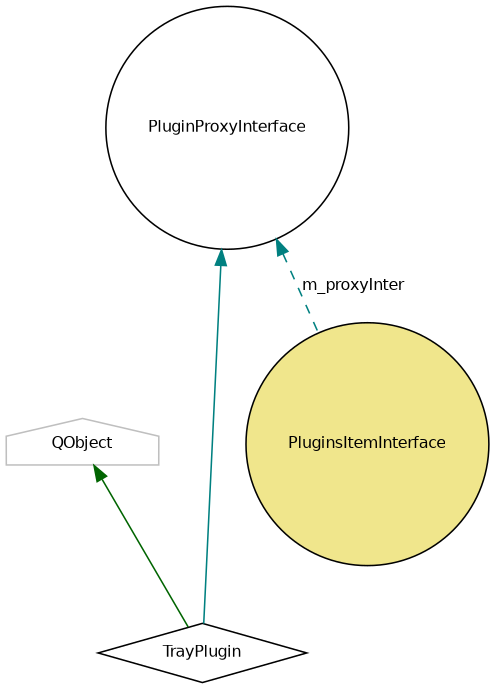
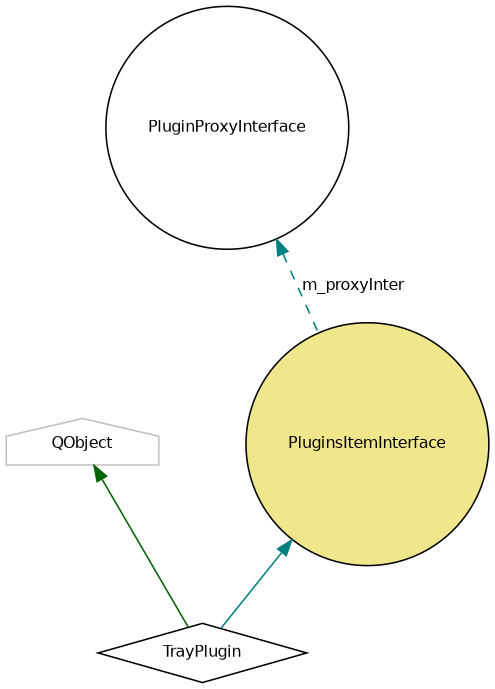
edge "TrayPlugin" -> "PluginProxyInterface": now "TrayPlugin" -> "PluginsItemInterface"
